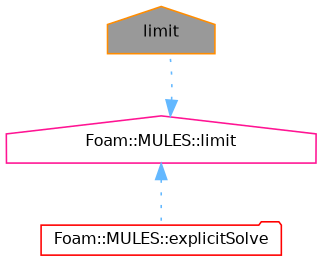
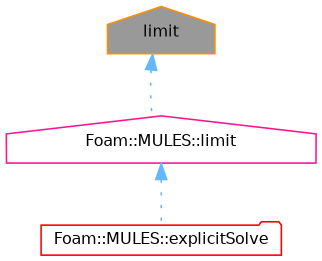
edge "limit" -> "Foam::MULES::limit": reversed
